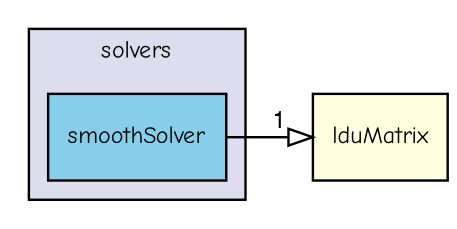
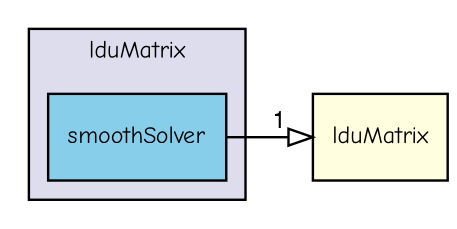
cluster "solvers": label "solvers" -> "lduMatrix"
